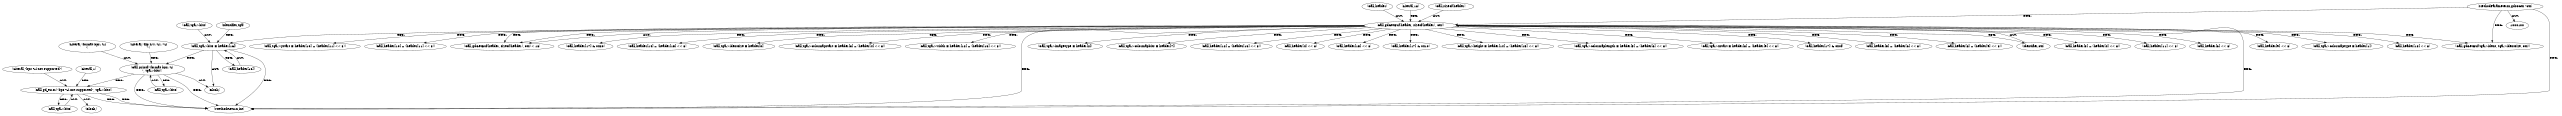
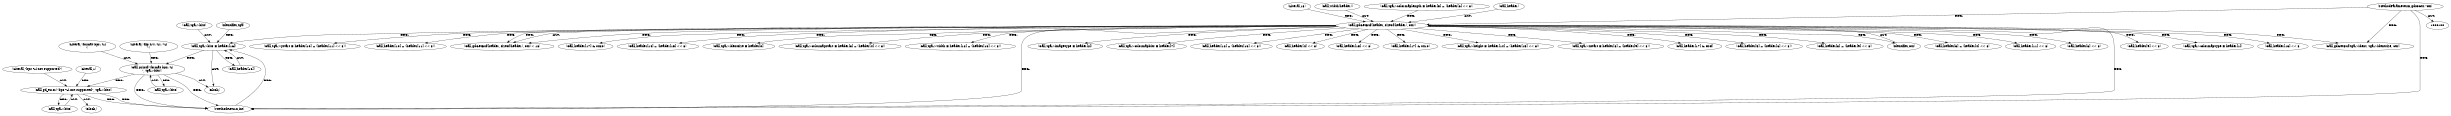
node "(Call,sizeof(header))": label "(Call,sizeof(header))" -> "(Call,width(header))"
edge "(Call,gdGetBuf(header, sizeof(header), ctx))" -> "(Call,tga->bits = header[16])": label "CFG: " -> "DDG: "
edge "(Call,gdGetBuf(header, sizeof(header), ctx))" -> "(Call,tga->colormaplength = header[5] + (header[6] << 8))": reversed
edge "(Call,tga->bits = header[16])" -> "(MethodReturn,int)": reversed
